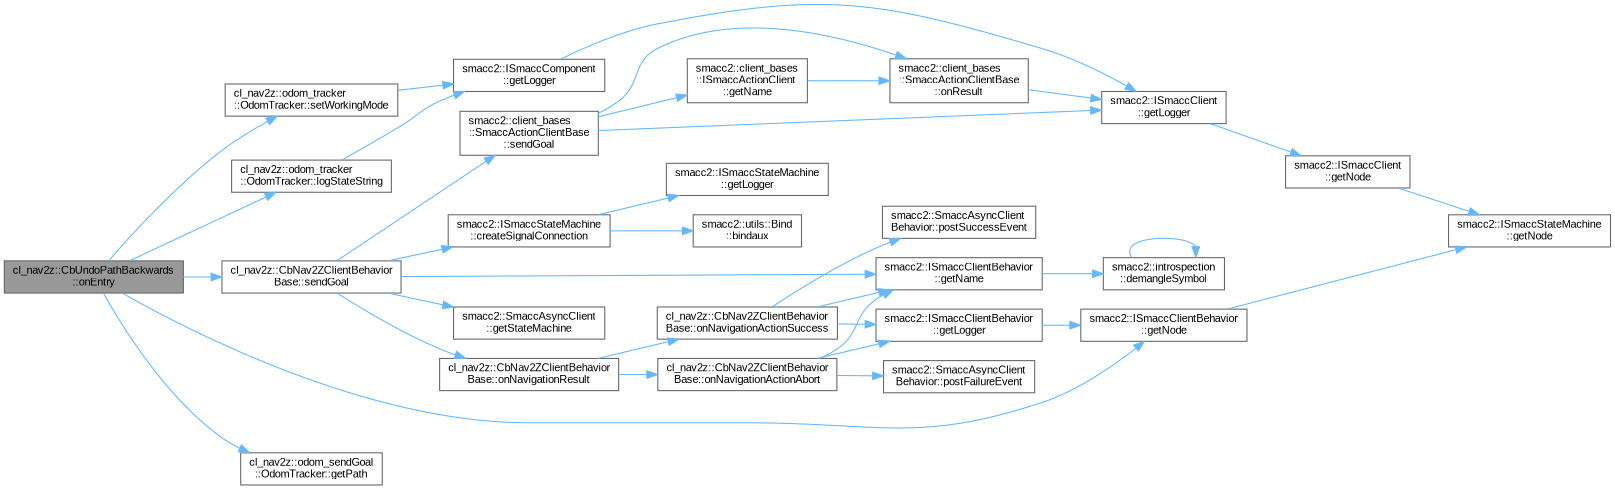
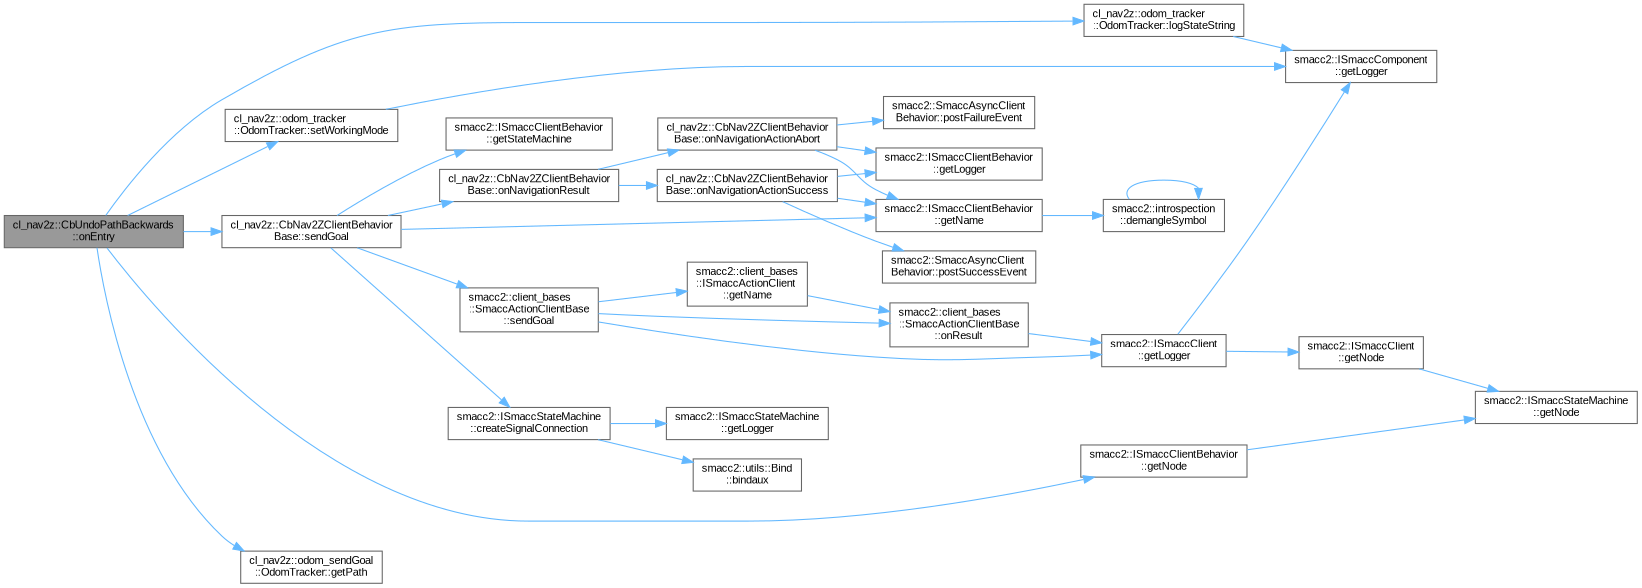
edge "smacc2::ISmaccComponent ::getLogger" -> "smacc2::ISmaccClient ::getLogger": reversed
node "smacc2::SmaccAsyncClient ::getStateMachine": label "smacc2::SmaccAsyncClient ::getStateMachine" -> "smacc2::ISmaccClientBehavior ::getStateMachine"
edge "smacc2::ISmaccClientBehavior ::getLogger" -> "smacc2::ISmaccClientBehavior ::getNode": removed
